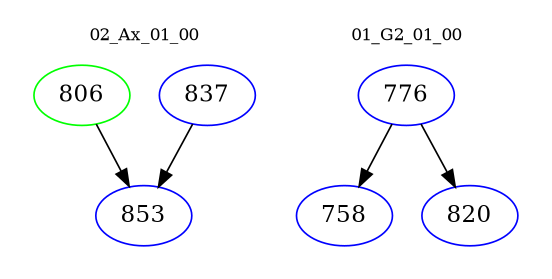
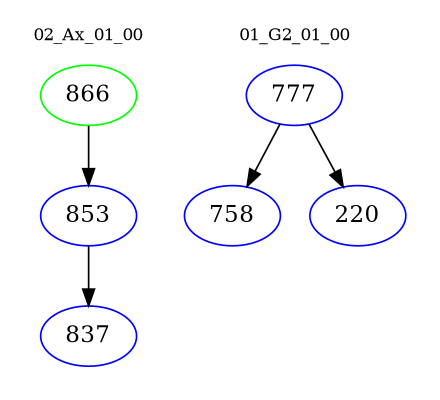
node "806": label "806" -> "866"
node "776": label "776" -> "777"
edge "837" -> "853": reversed
node "820": label "820" -> "220"
